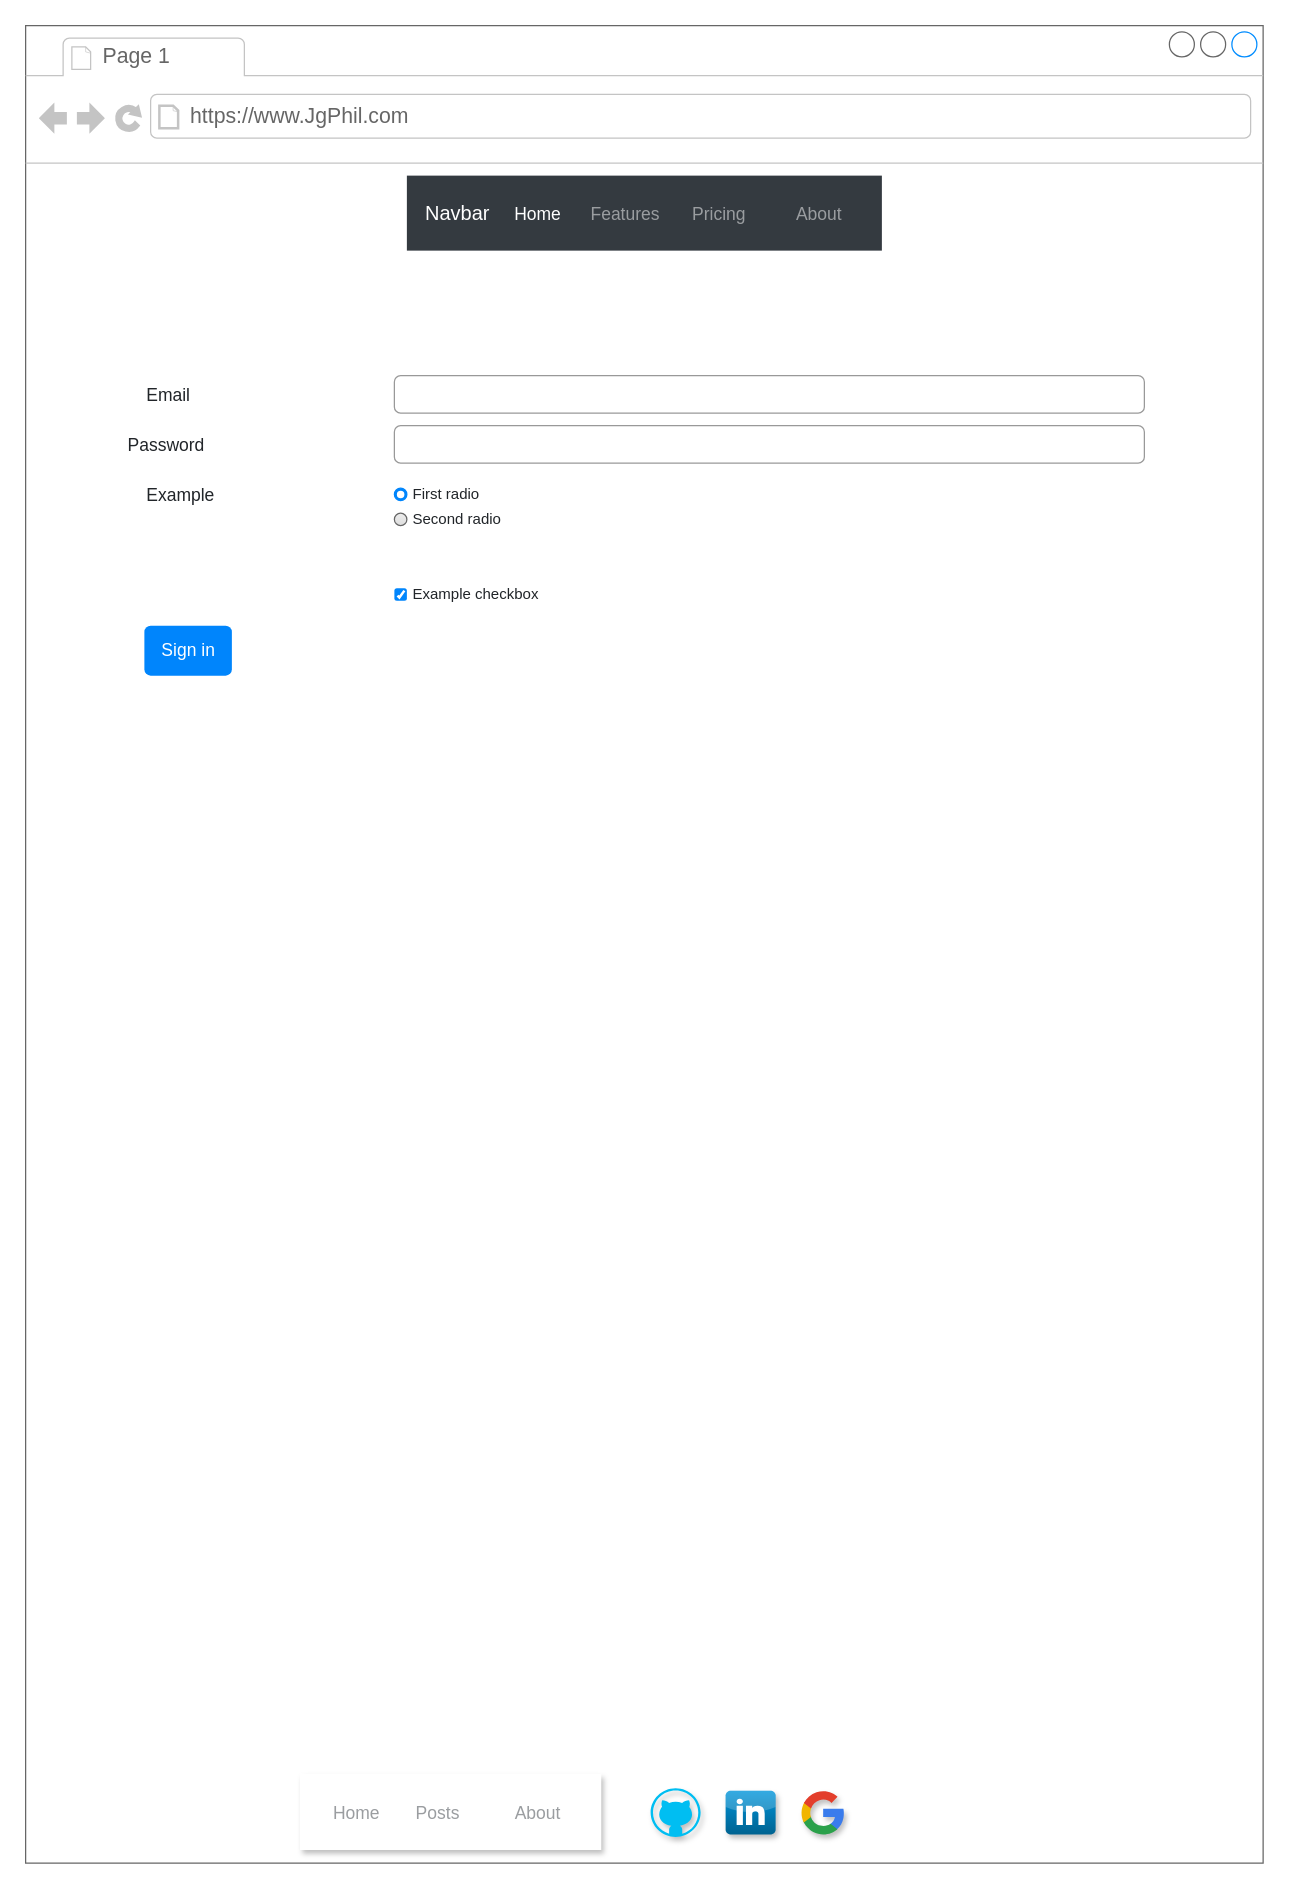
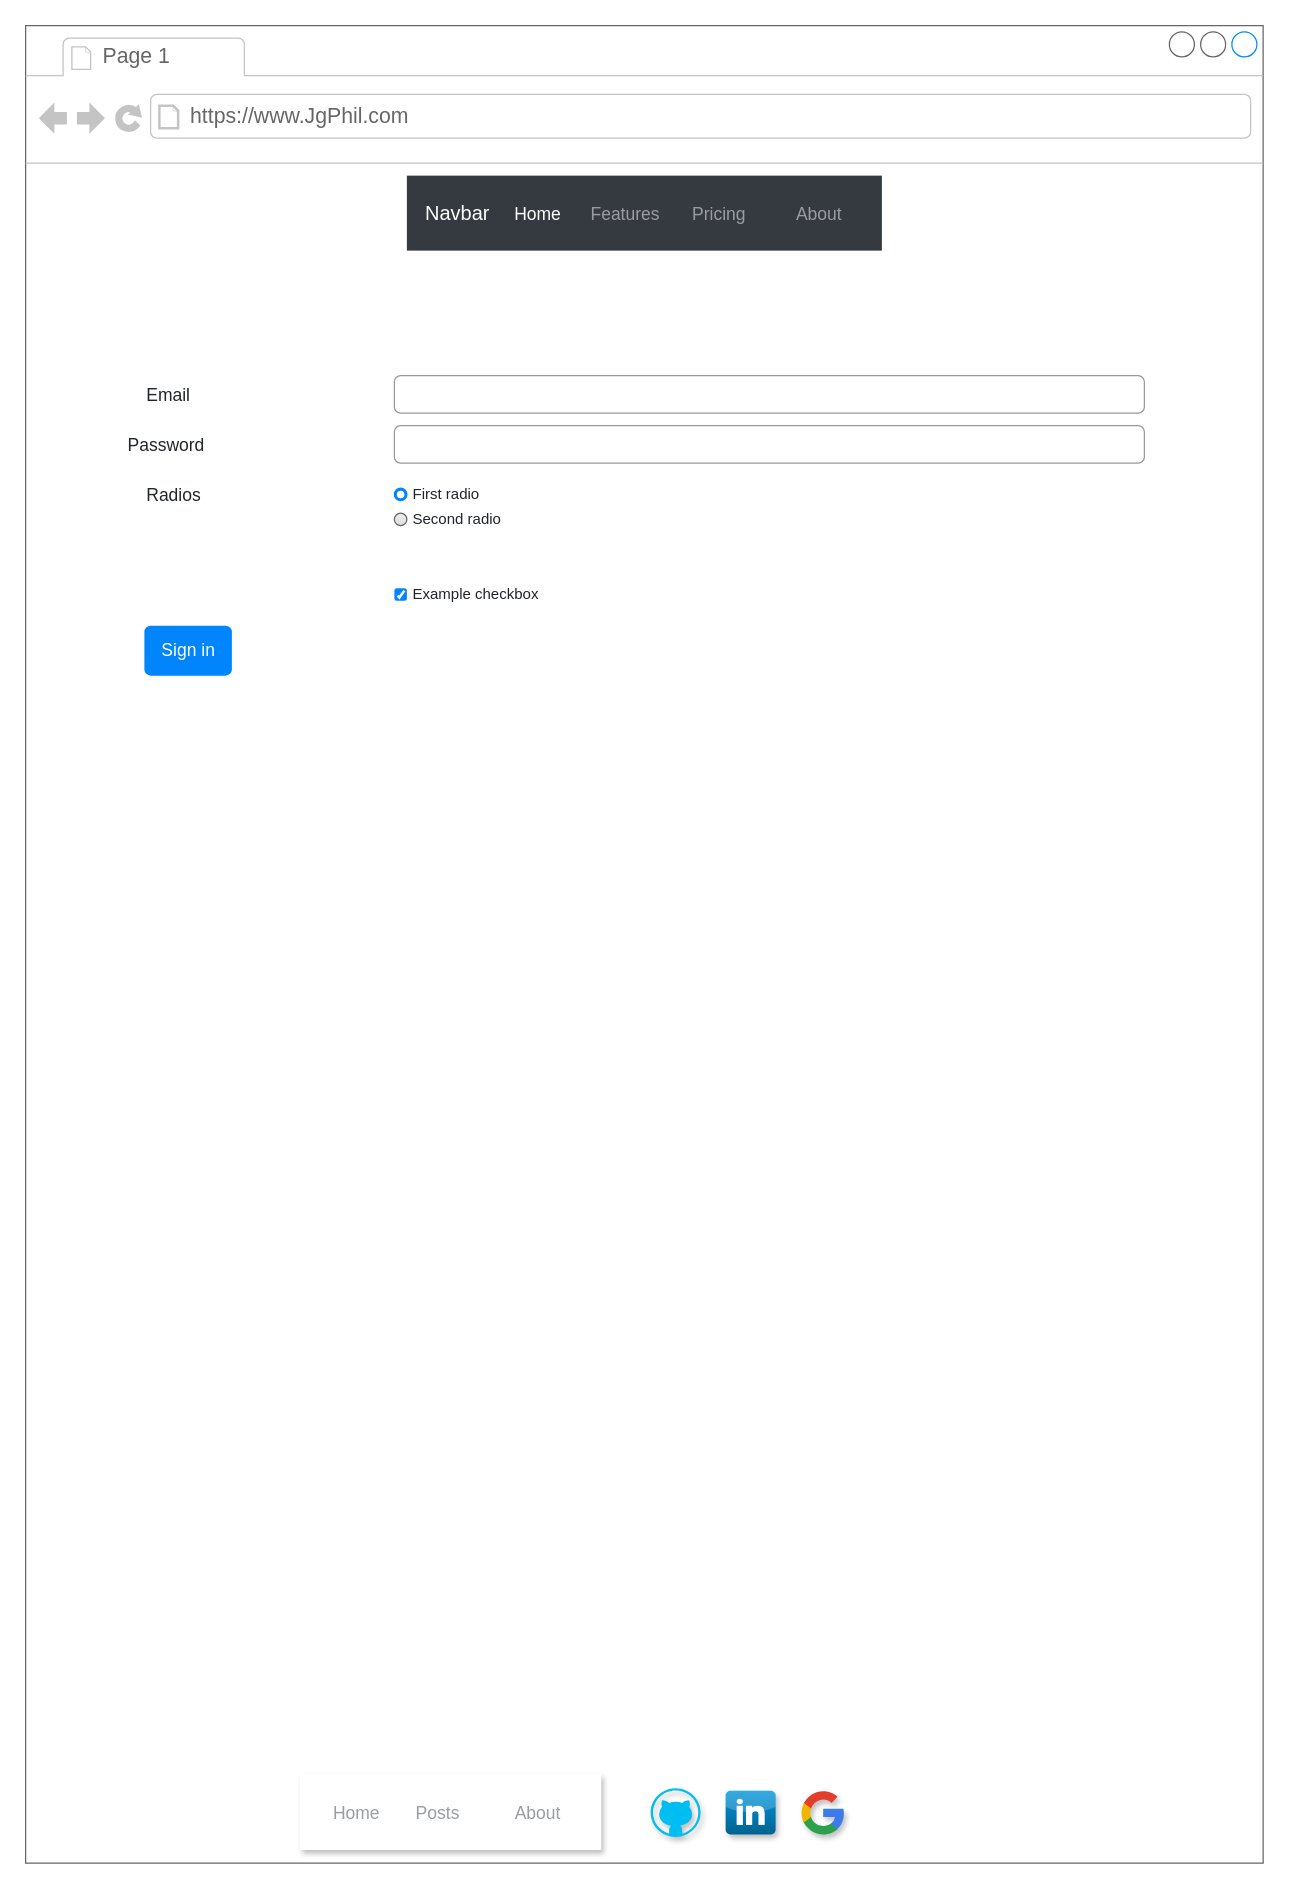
node "Example": label "Example" -> "Radios"
